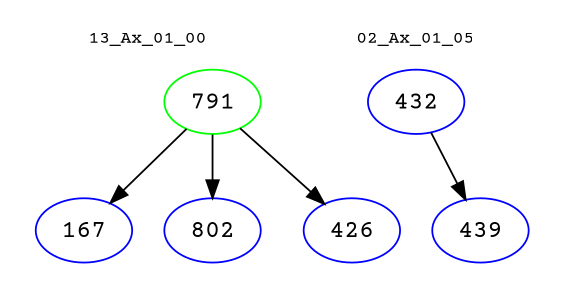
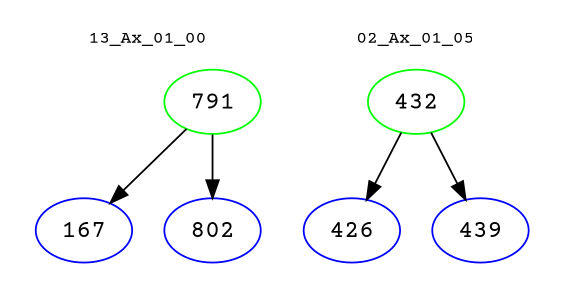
node "432": color blue -> green
edge "791" -> "426": now "432" -> "426"
